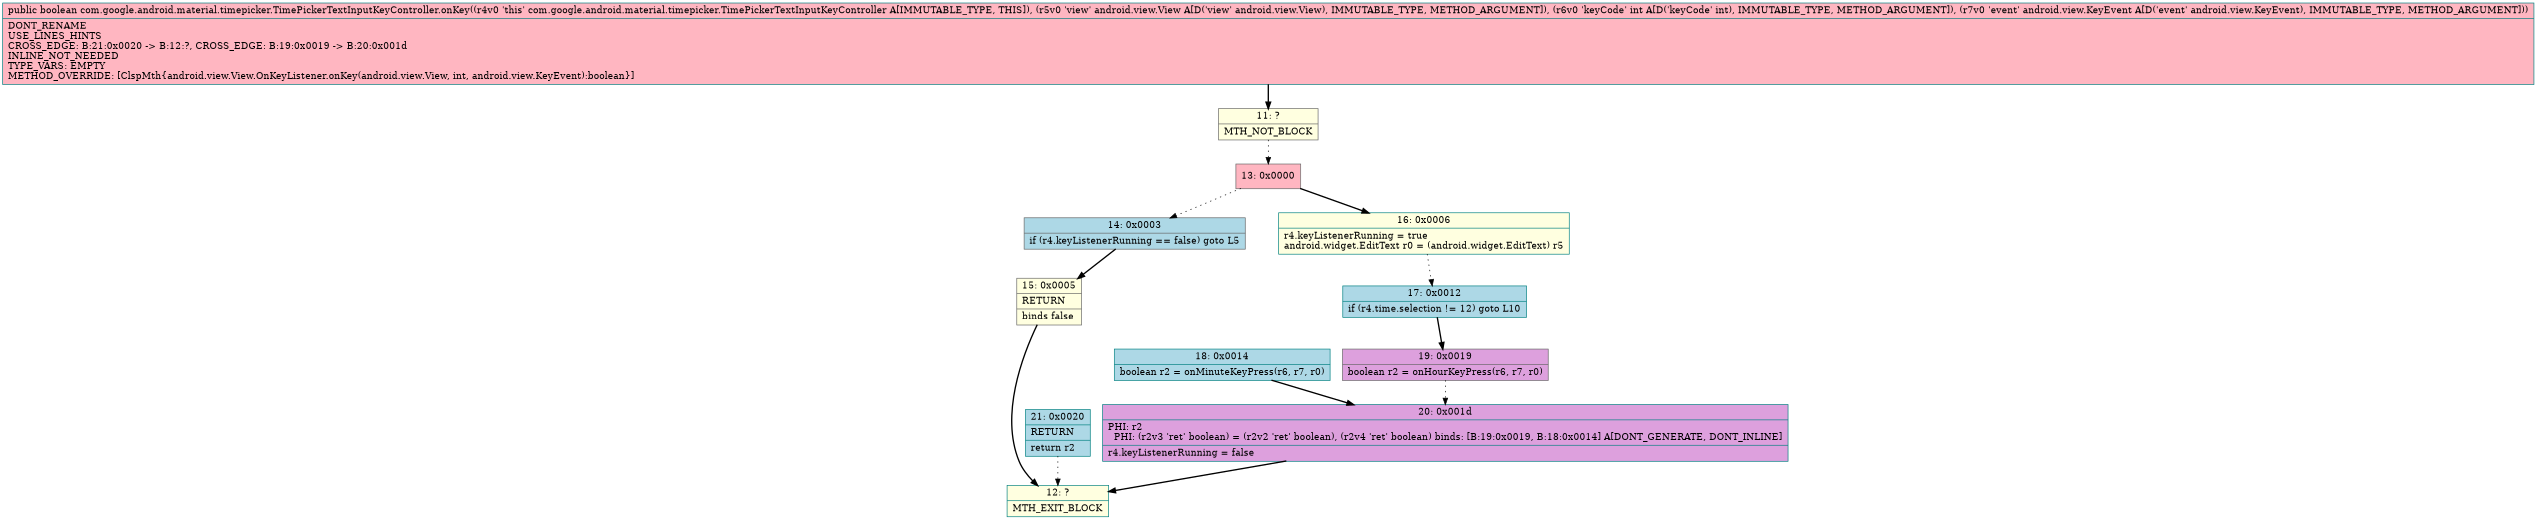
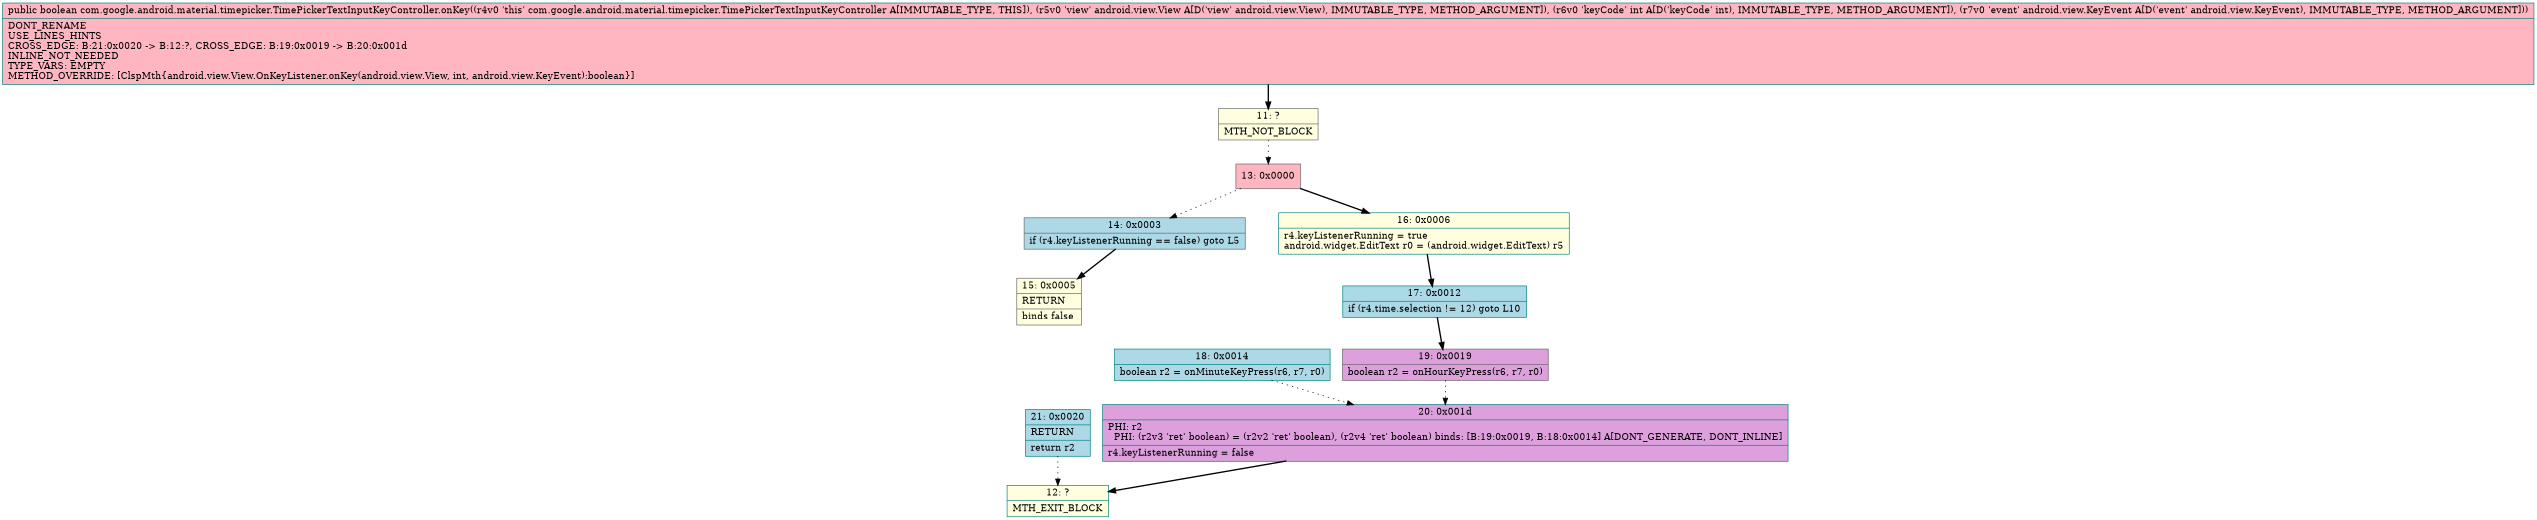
edge "16: 0x0006" -> "17: 0x0012": style dotted -> bold
edge "18: 0x0014" -> "20: 0x001d": style bold -> dotted
edge "15: 0x0005" -> "12: ?": removed
